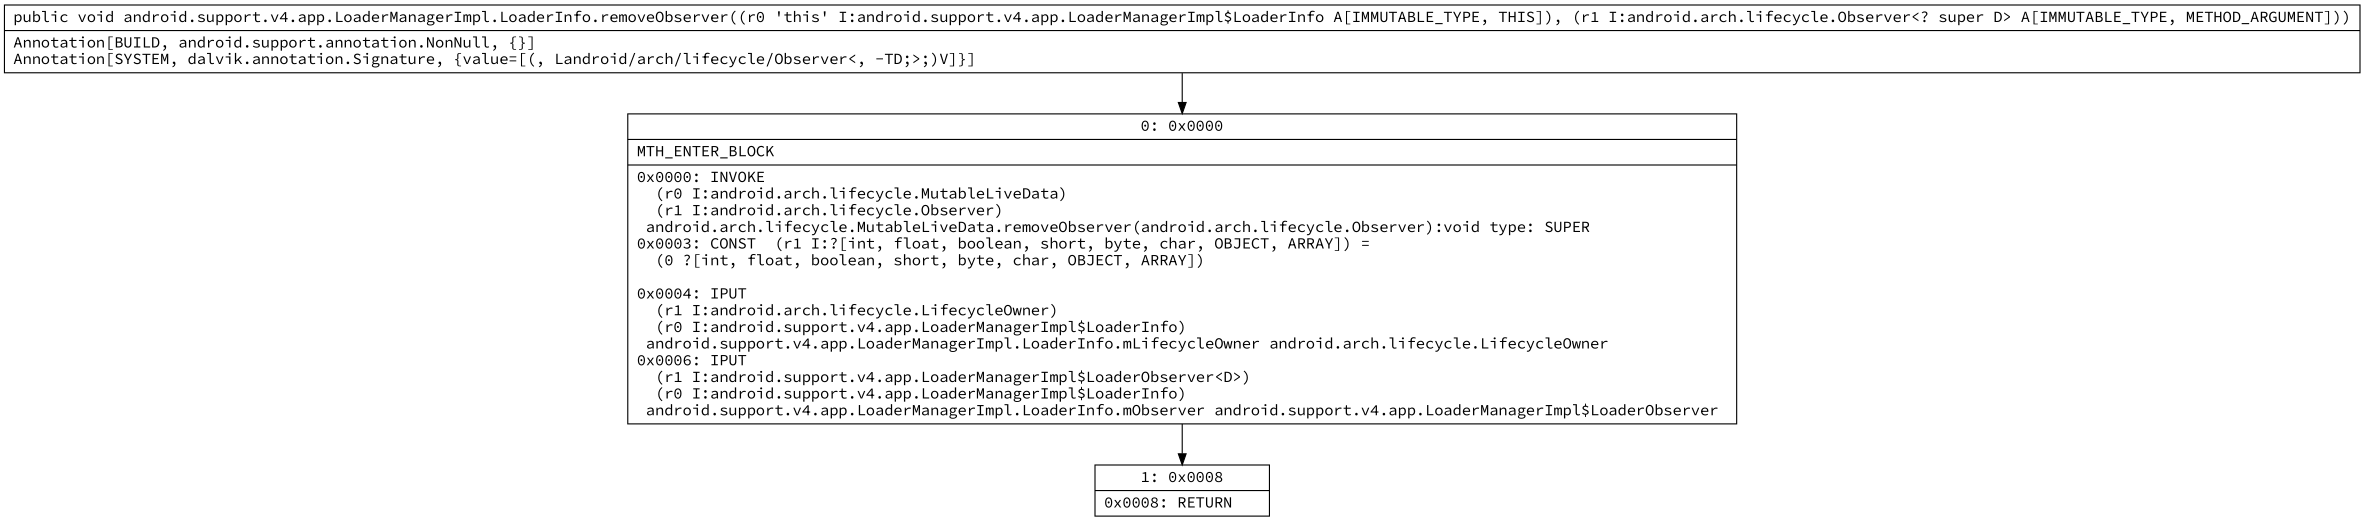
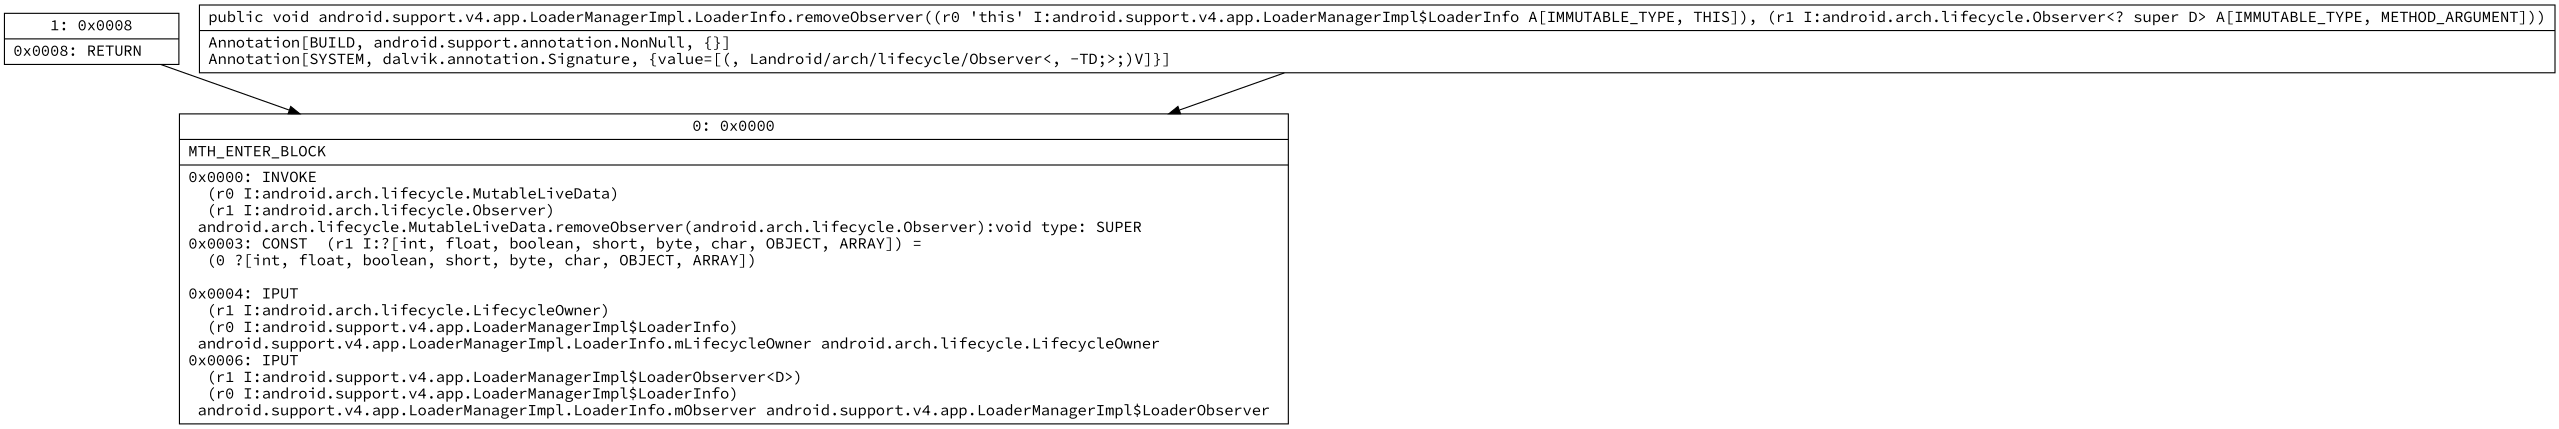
edge "0: 0x0000" -> "1: 0x0008": reversed
